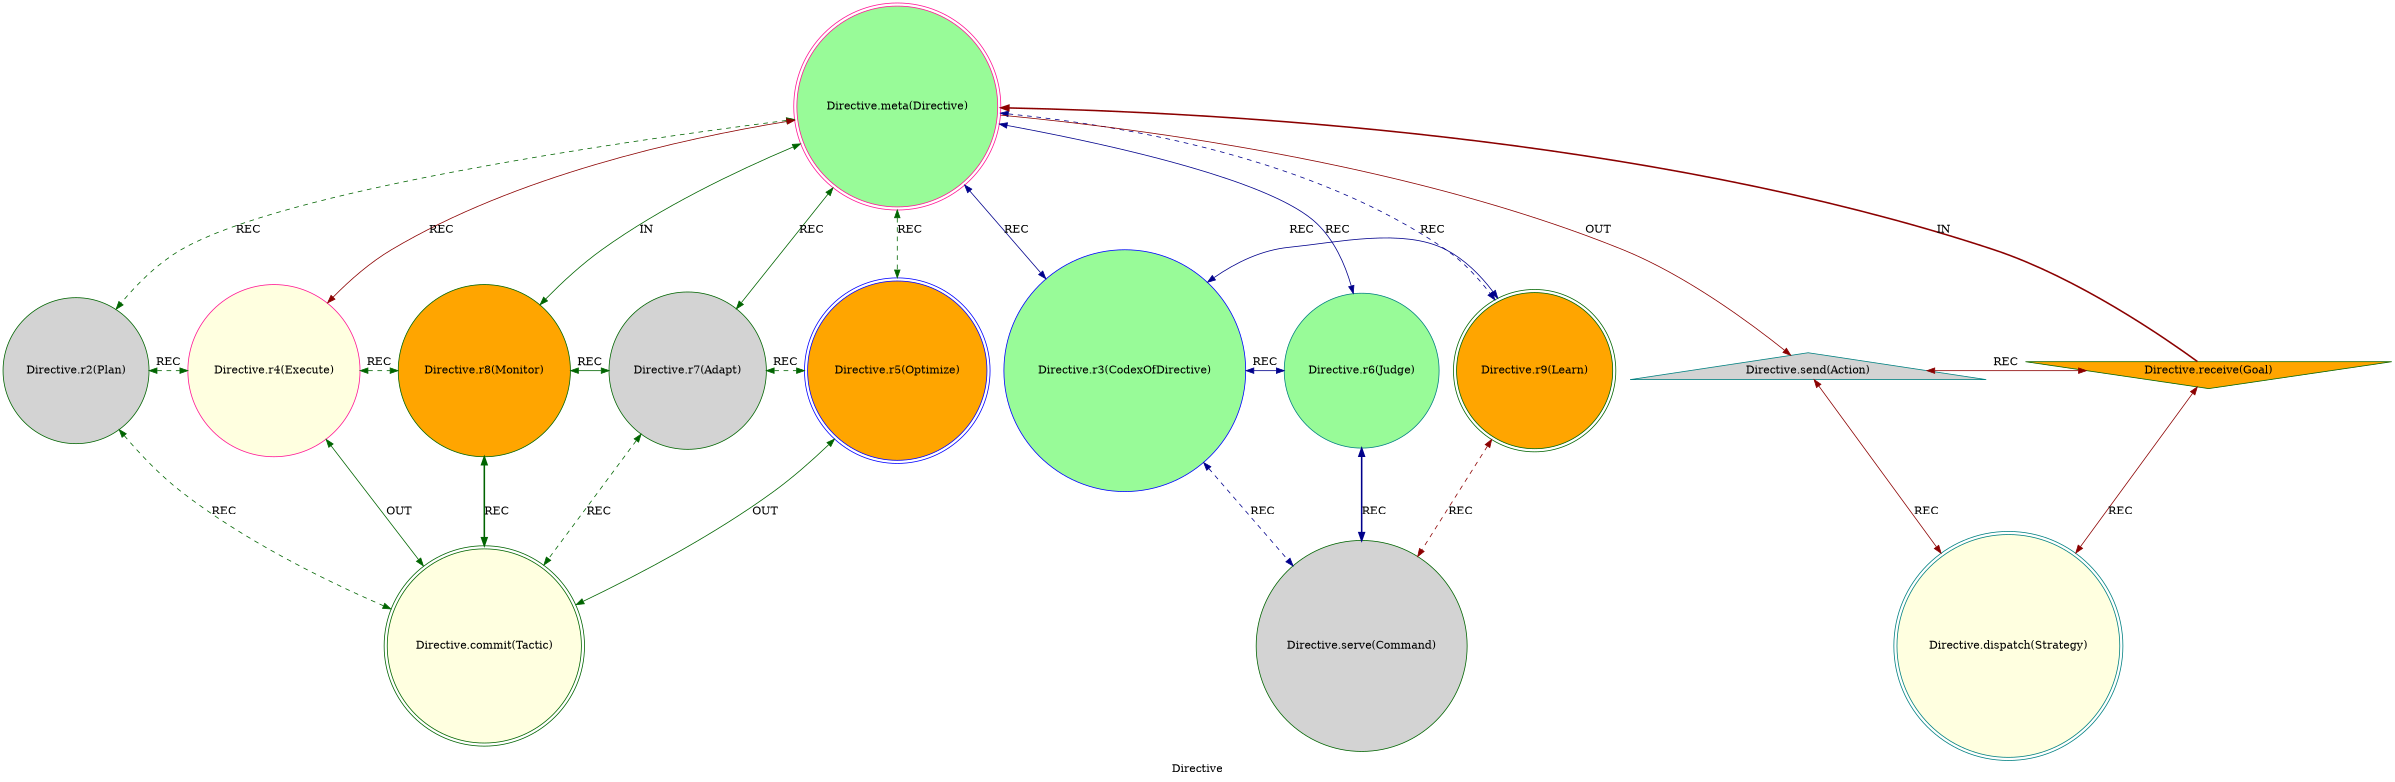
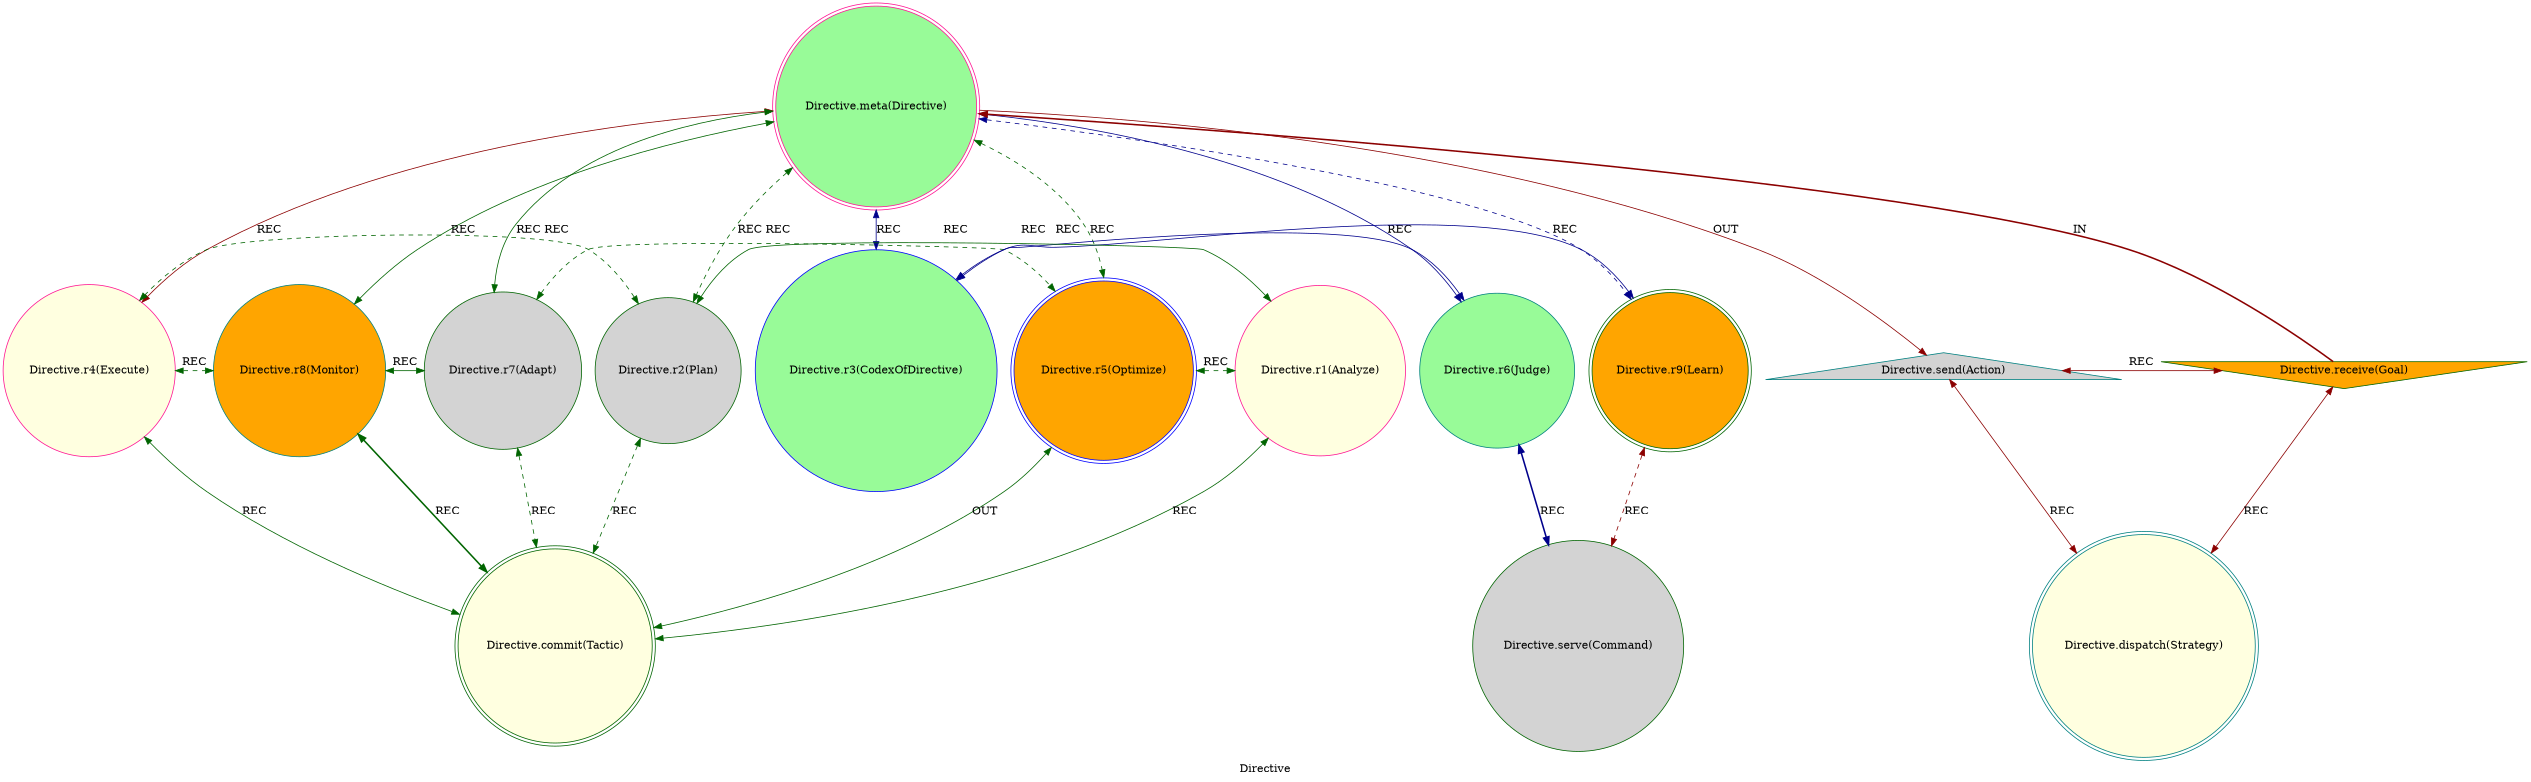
edge "Directive.meta(Directive)" -- "Directive.r8(Monitor)": label "IN" -> "REC"
node "Directive.r8(Monitor)": color darkgreen -> teal
node "Directive.r1(Analyze)": added
edge "Directive.r4(Execute)" -- "Directive.commit(Tactic)": label "OUT" -> "REC"
edge "Directive.r3(CodexOfDirective)" -- "Directive.serve(Command)": removed, label "REC"
